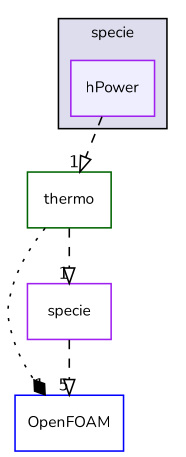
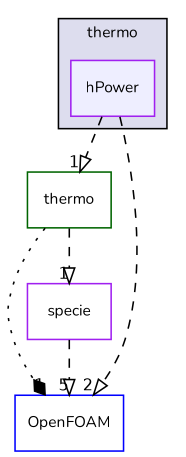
cluster "specie": label "specie" -> "thermo"
edge "hPower" -> "OpenFOAM": added
